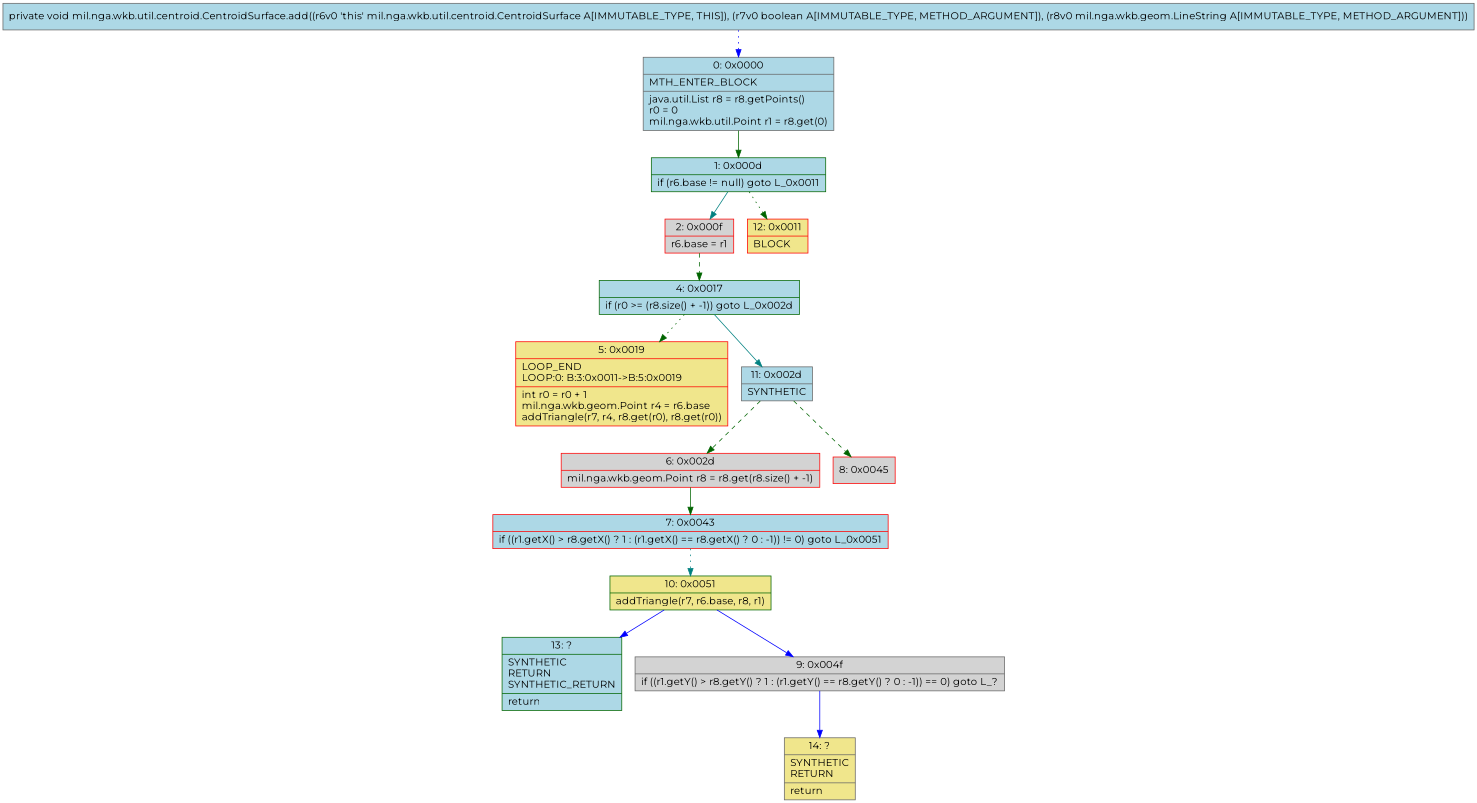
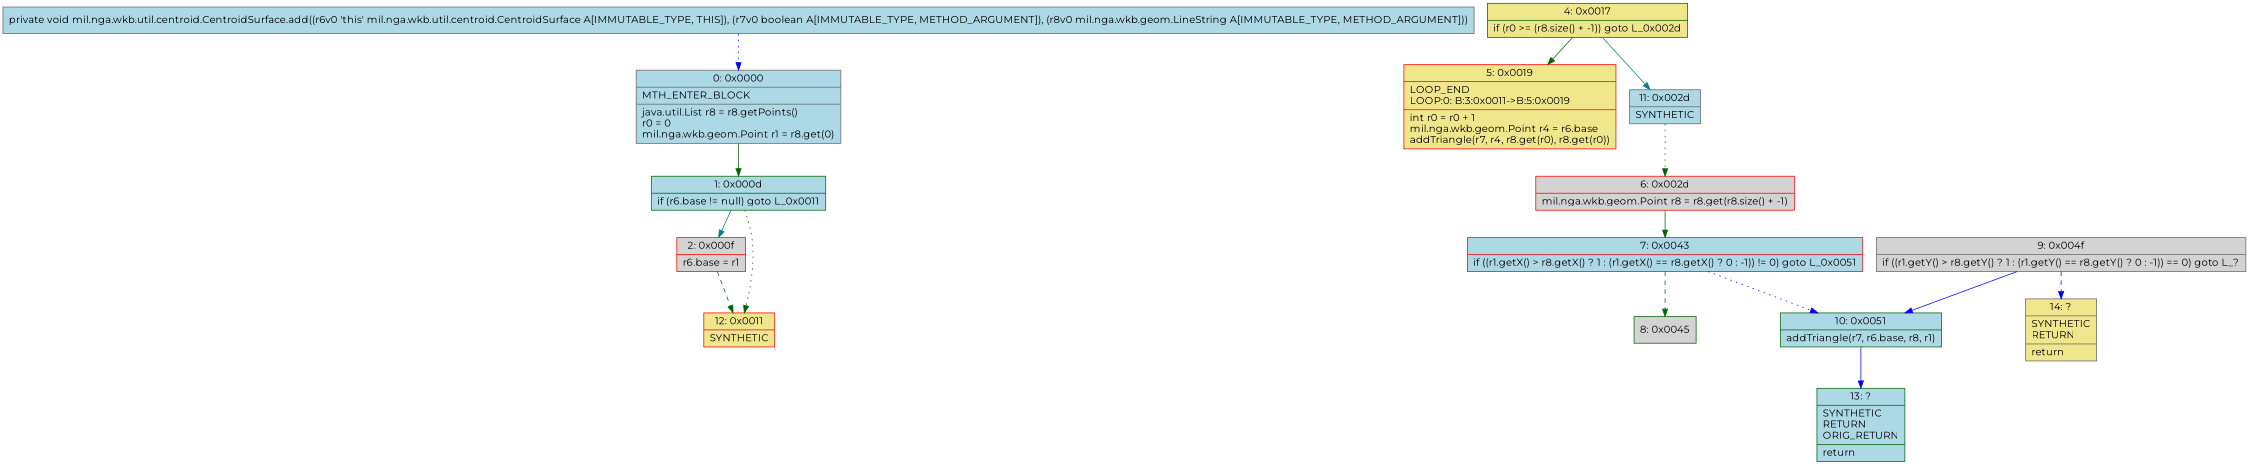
node "0: 0x0000": text "mil.nga.wkb.util.Point r1 = r8.get(0)" -> "mil.nga.wkb.geom.Point r1 = r8.get(0)"
node "12: 0x0011": text "BLOCK" -> "SYNTHETIC"
edge "2: 0x000f" -> "4: 0x0017": now "2: 0x000f" -> "12: 0x0011"
node "4: 0x0017": fillcolor lightblue -> khaki
edge "4: 0x0017" -> "5: 0x0019": style dotted -> solid
edge "11: 0x002d" -> "6: 0x002d": style dashed -> dotted
edge "11: 0x002d" -> "8: 0x0045": now "7: 0x0043" -> "8: 0x0045"
node "8: 0x0045": color red -> darkgreen
edge "7: 0x0043" -> "10: 0x0051": color teal -> blue
node "10: 0x0051": fillcolor khaki -> lightblue
edge "10: 0x0051" -> "9: 0x004f": reversed
node "13: ?": text "SYNTHETIC_RETURN" -> "ORIG_RETURN"
edge "9: 0x004f" -> "14: ?": style solid -> dashed
